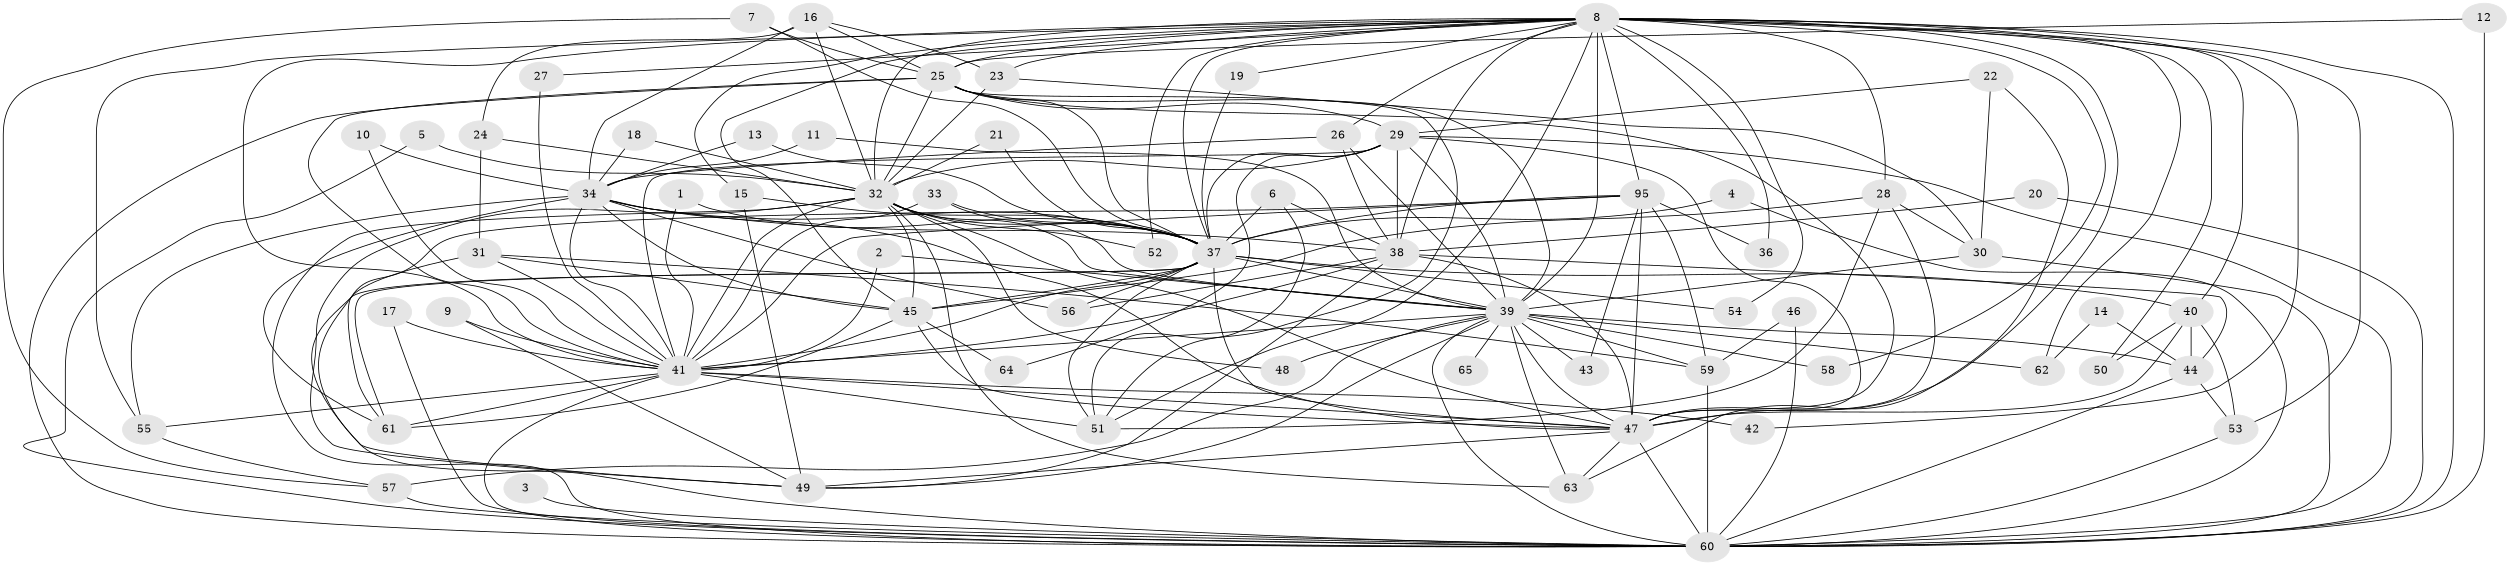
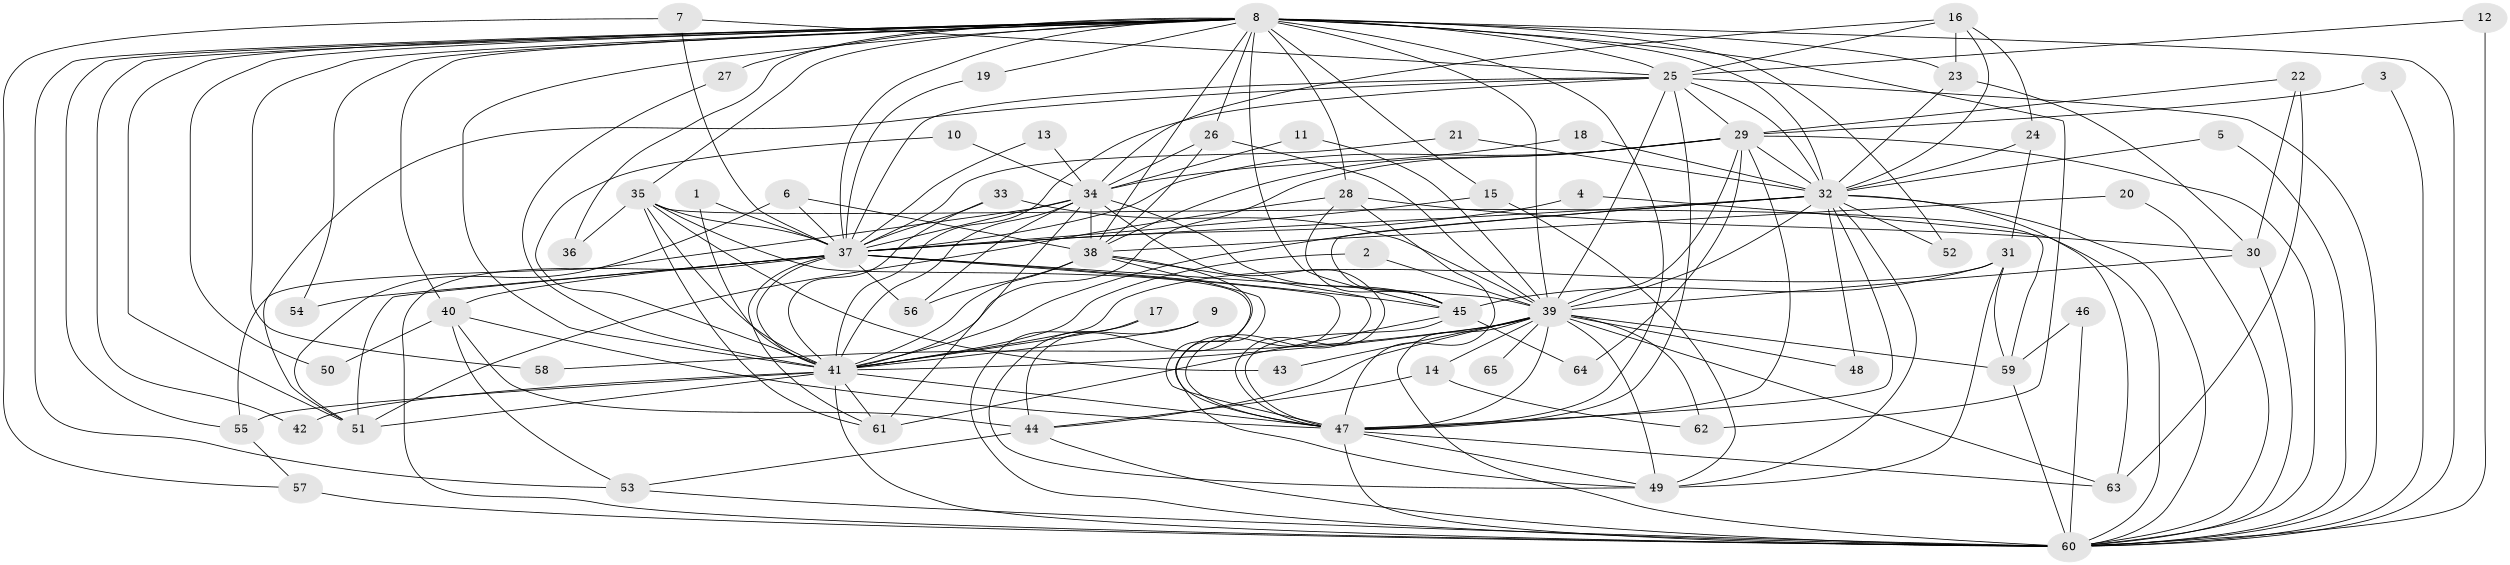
edge "3" -- "29": added
node "95": label "95" -> "35"
edge "39" -- "57": now "39" -- "14"
